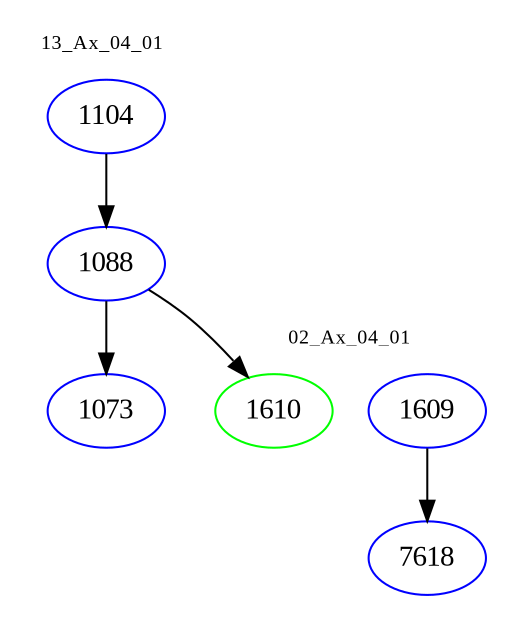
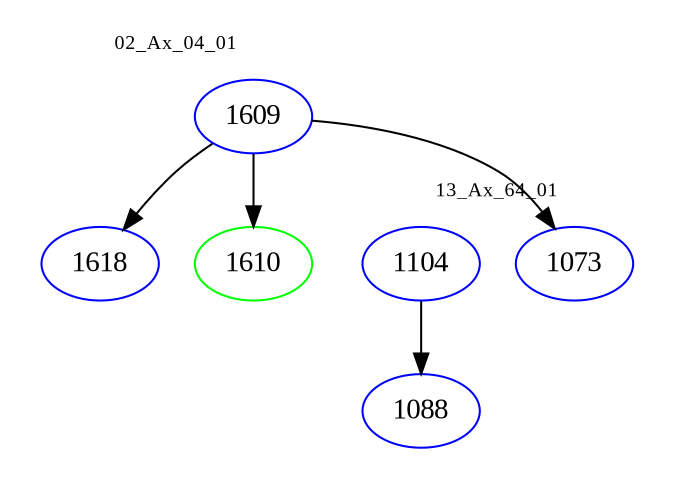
cluster "13_Ax_04_01": label "13_Ax_04_01" -> "13_Ax_64_01"
edge "1088" -> "1073": now "1609" -> "1073"
edge "1088" -> "1610": now "1609" -> "1610"
node "7618": label "7618" -> "1618"
